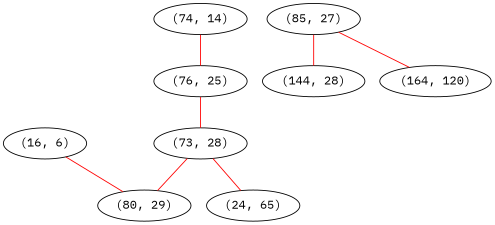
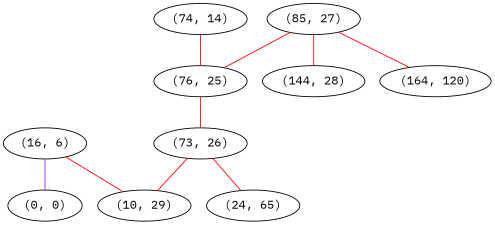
edge "(85, 27)" -- "(76, 25)": added
node "(73, 28)": label "(73, 28)" -> "(73, 26)"
node "(0, 0)": added
node "(80, 29)": label "(80, 29)" -> "(10, 29)"
